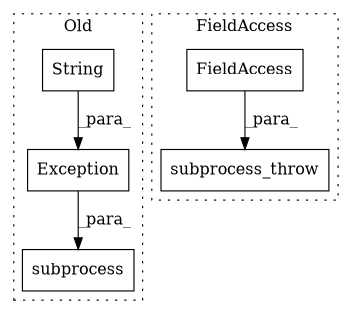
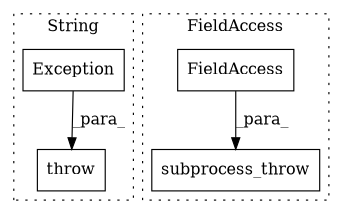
cluster "Old": label "Old" -> "String"
node "String": removed
node "subprocess": label "subprocess" -> "throw"
